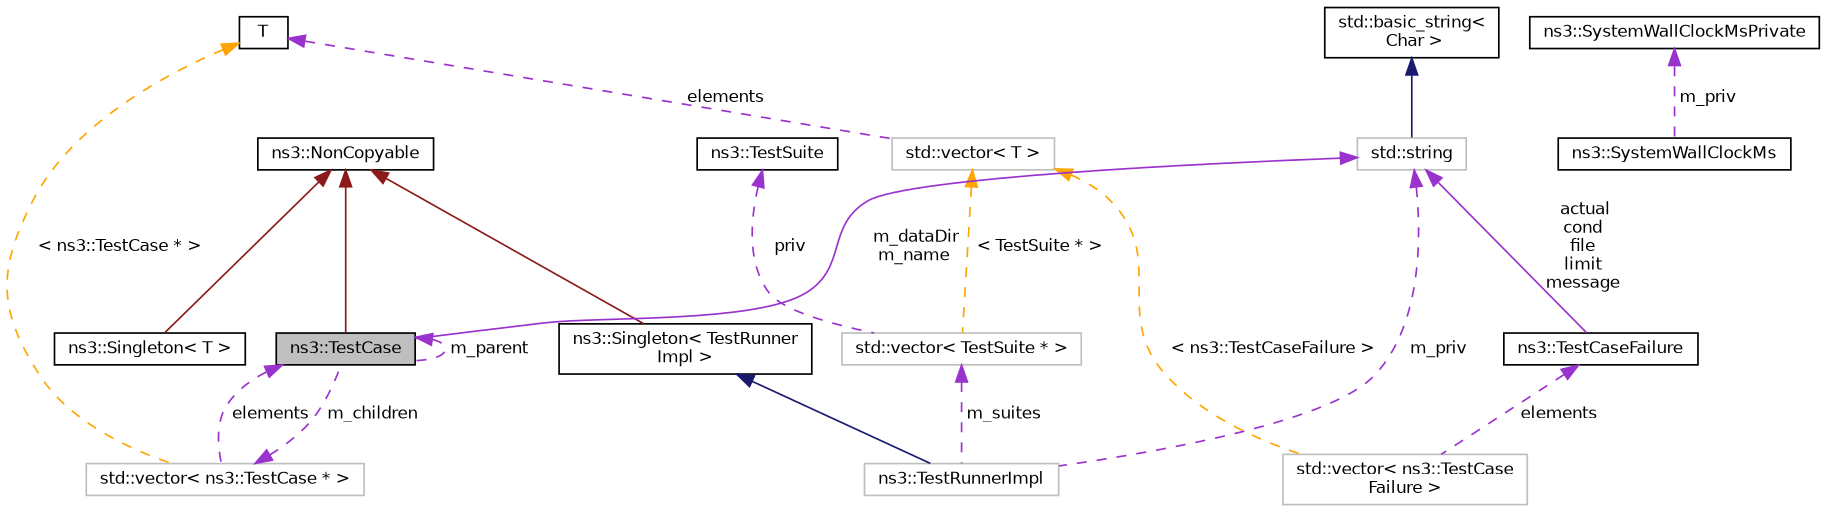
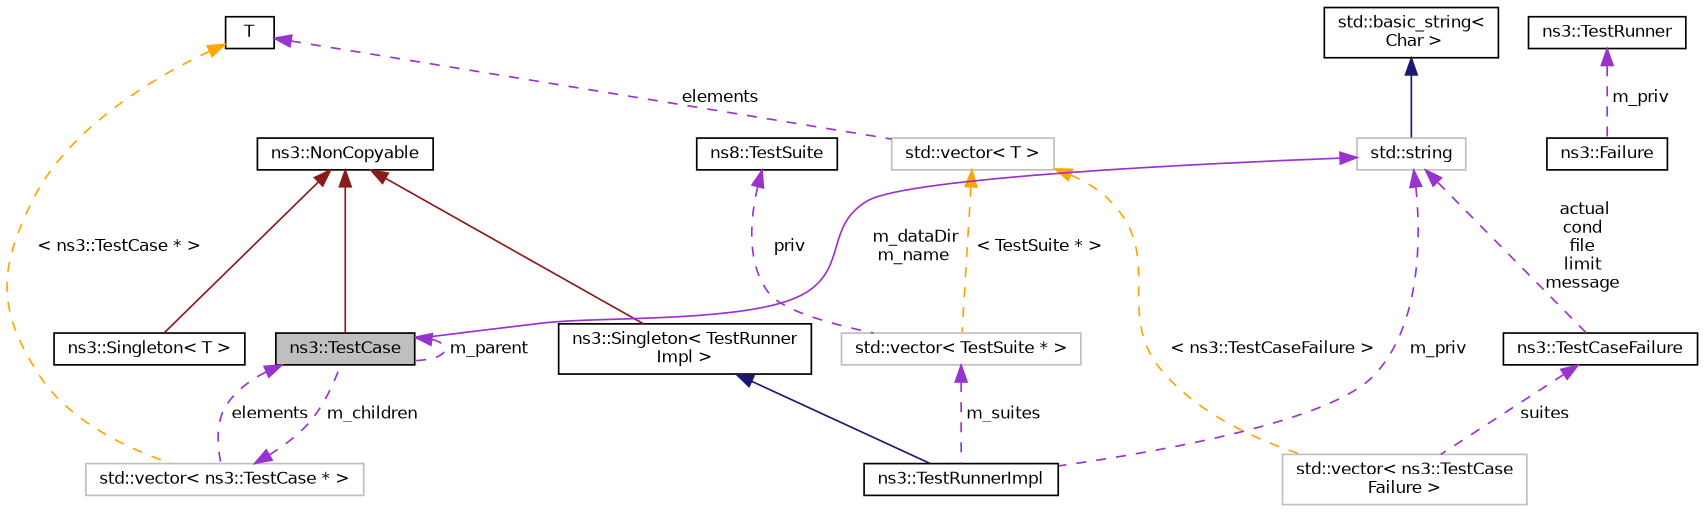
node "ns3::SystemWallClockMsPrivate": label "ns3::SystemWallClockMsPrivate" -> "ns3::TestRunner"
node "ns3::TestSuite": label "ns3::TestSuite" -> "ns8::TestSuite"
node "ns3::SystemWallClockMs": label "ns3::SystemWallClockMs" -> "ns3::Failure"
edge "ns3::TestCaseFailure" -> "std::string": style solid -> dashed
edge "std::vector< ns3::TestCase Failure >" -> "ns3::TestCaseFailure": label " elements" -> " suites"
node "ns3::TestRunnerImpl": color grey75 -> black
